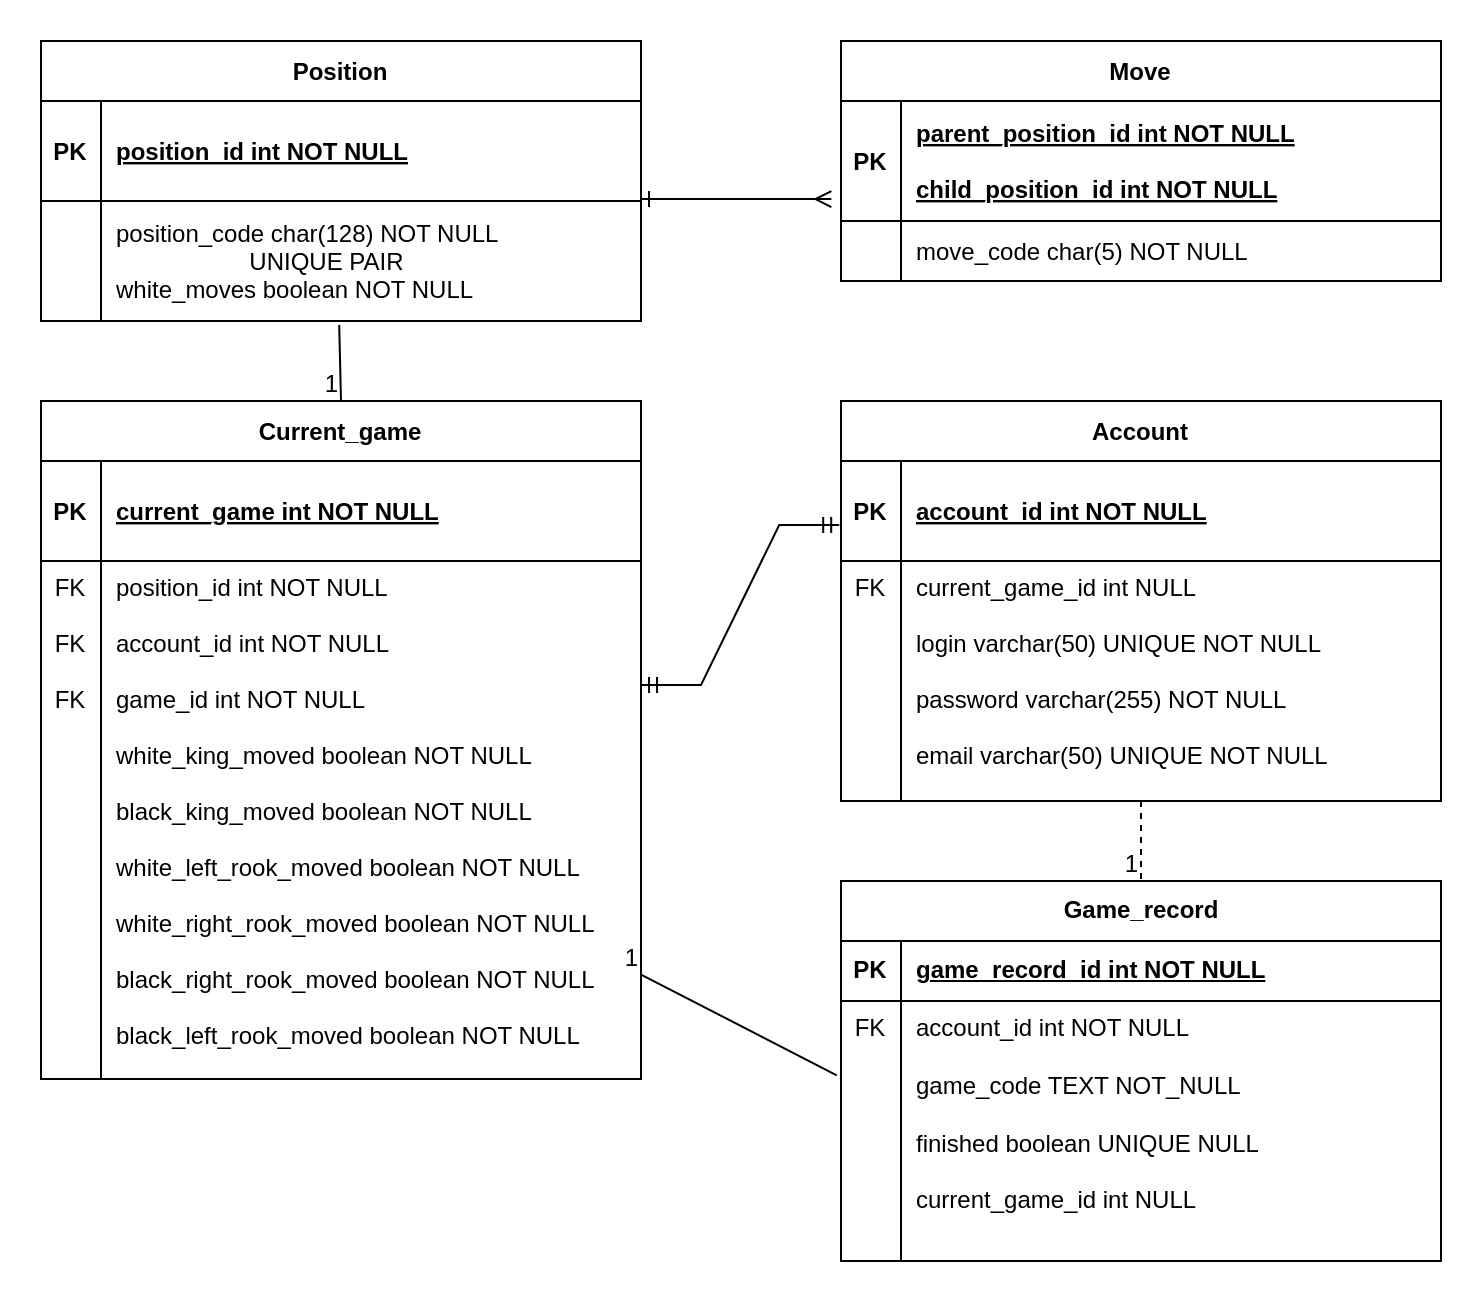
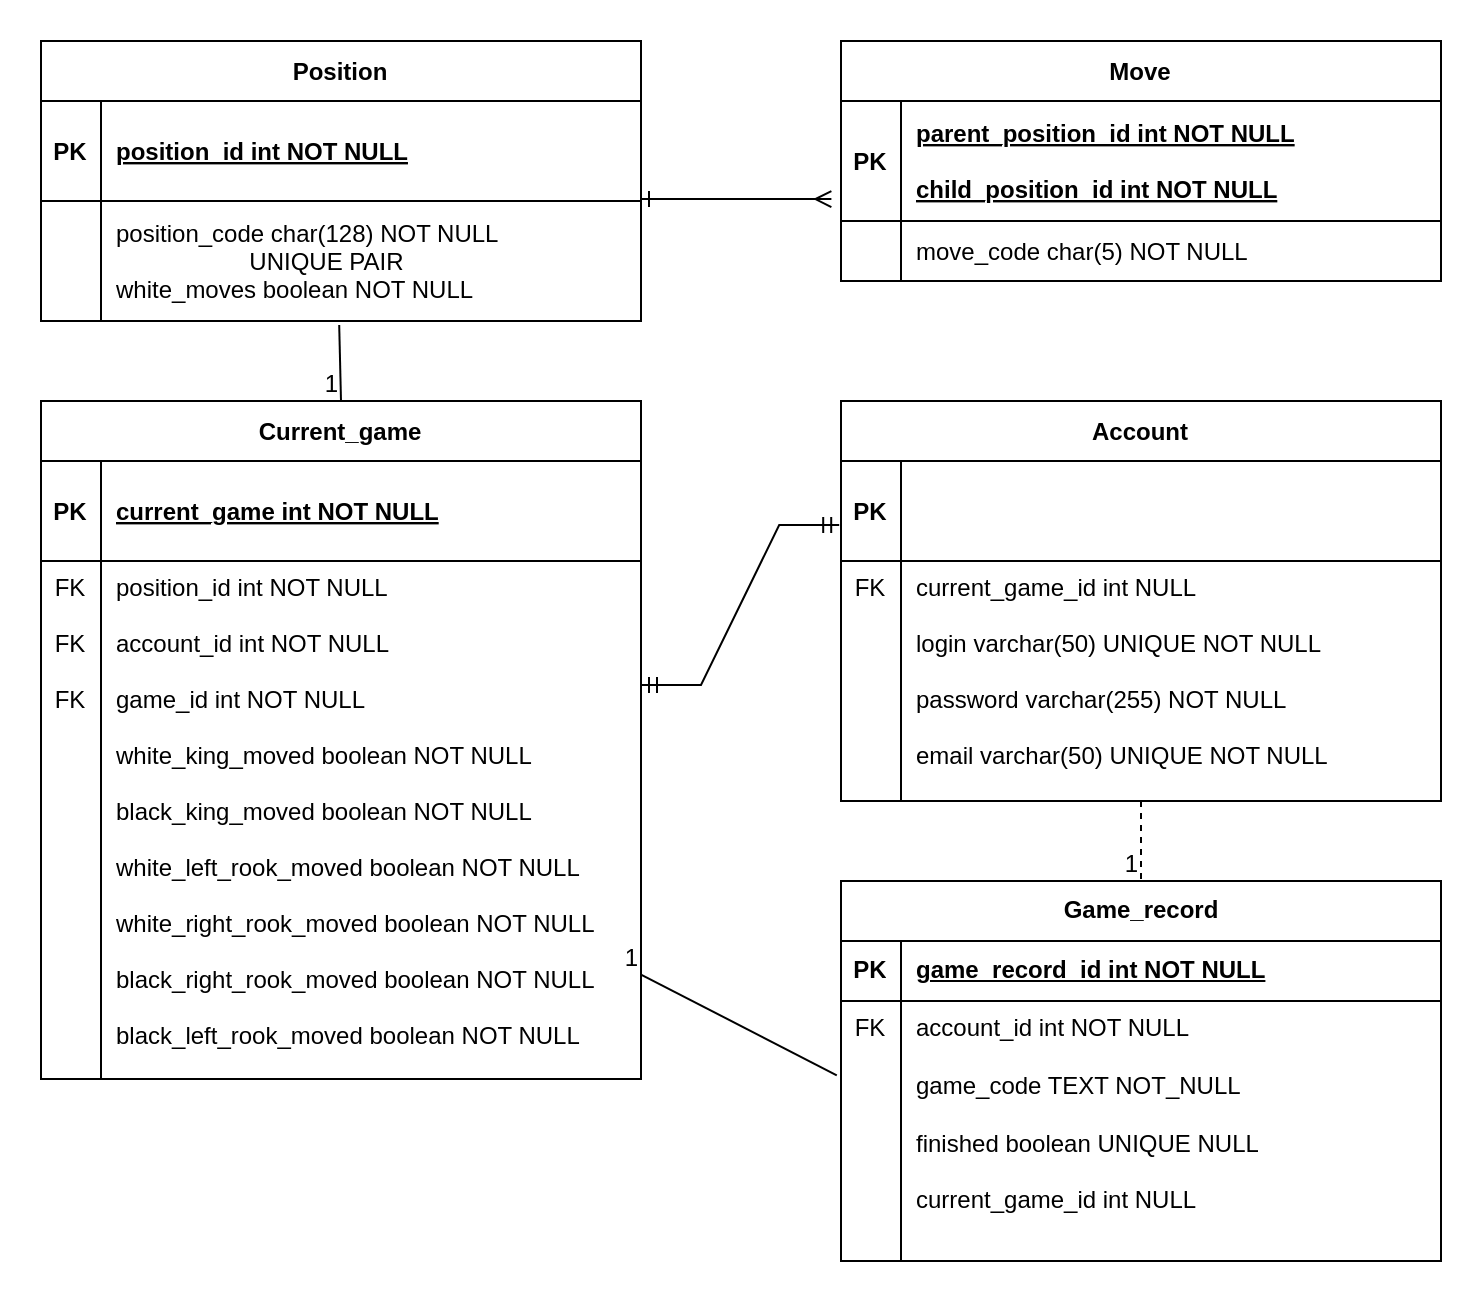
node "account_id int NOT NULL": removed
